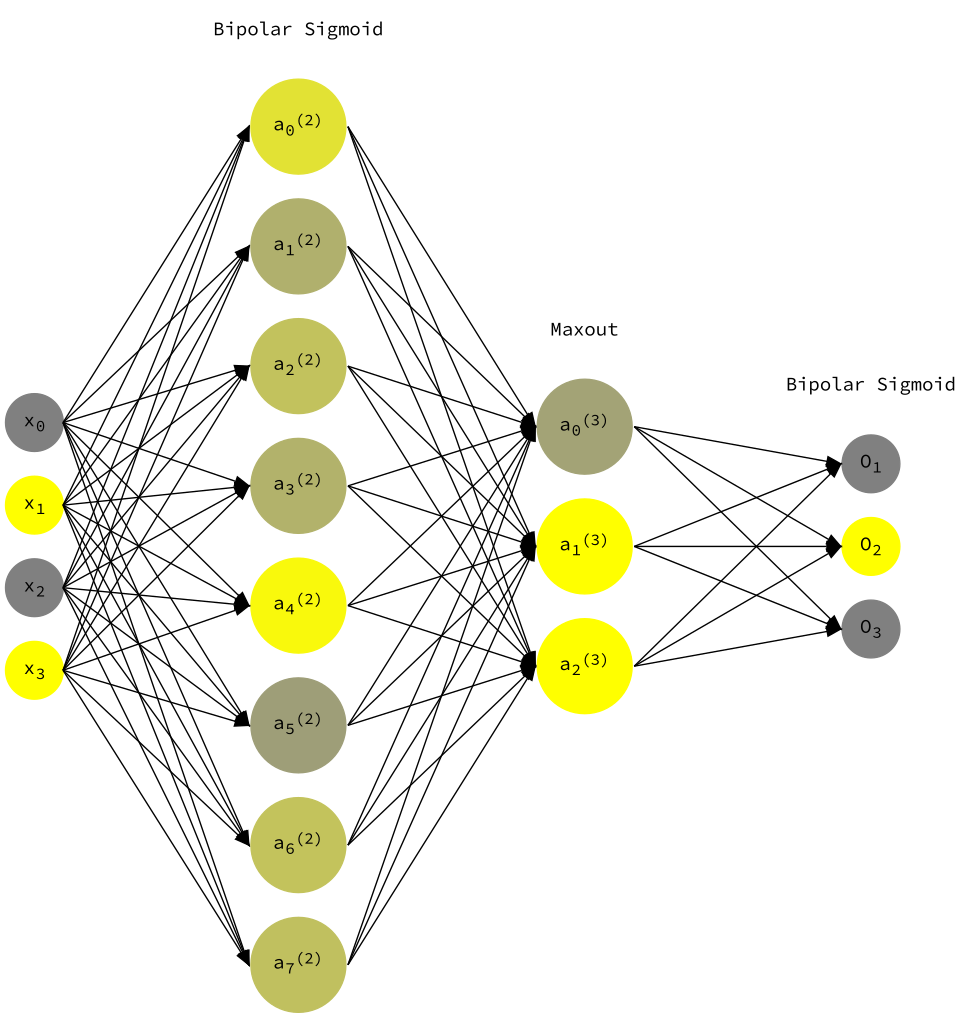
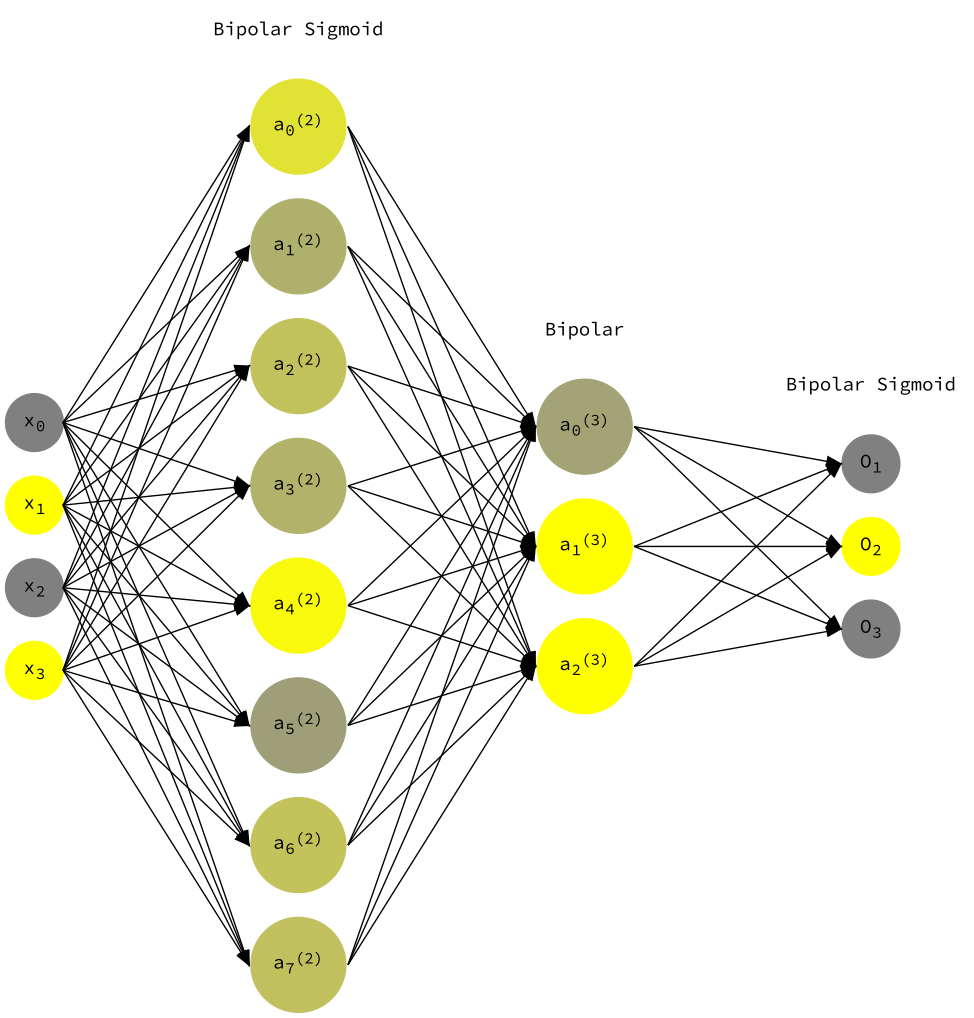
node "Maxout": label "Maxout" -> "Bipolar"
